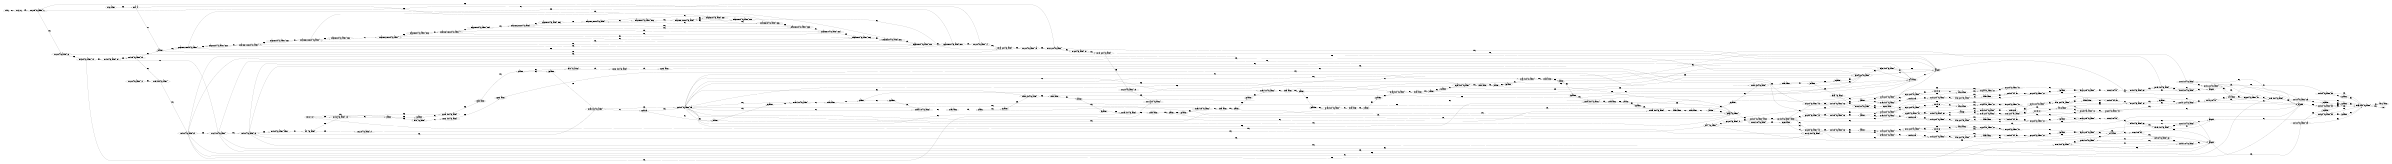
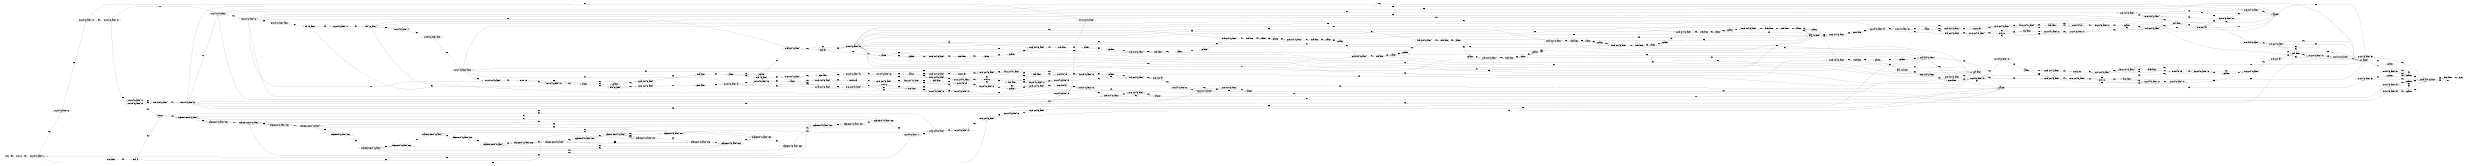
node "pop rbp": added
edge "test r10d , r10d" -> "mov r10d , dword [ rbp - address ]": reversed
